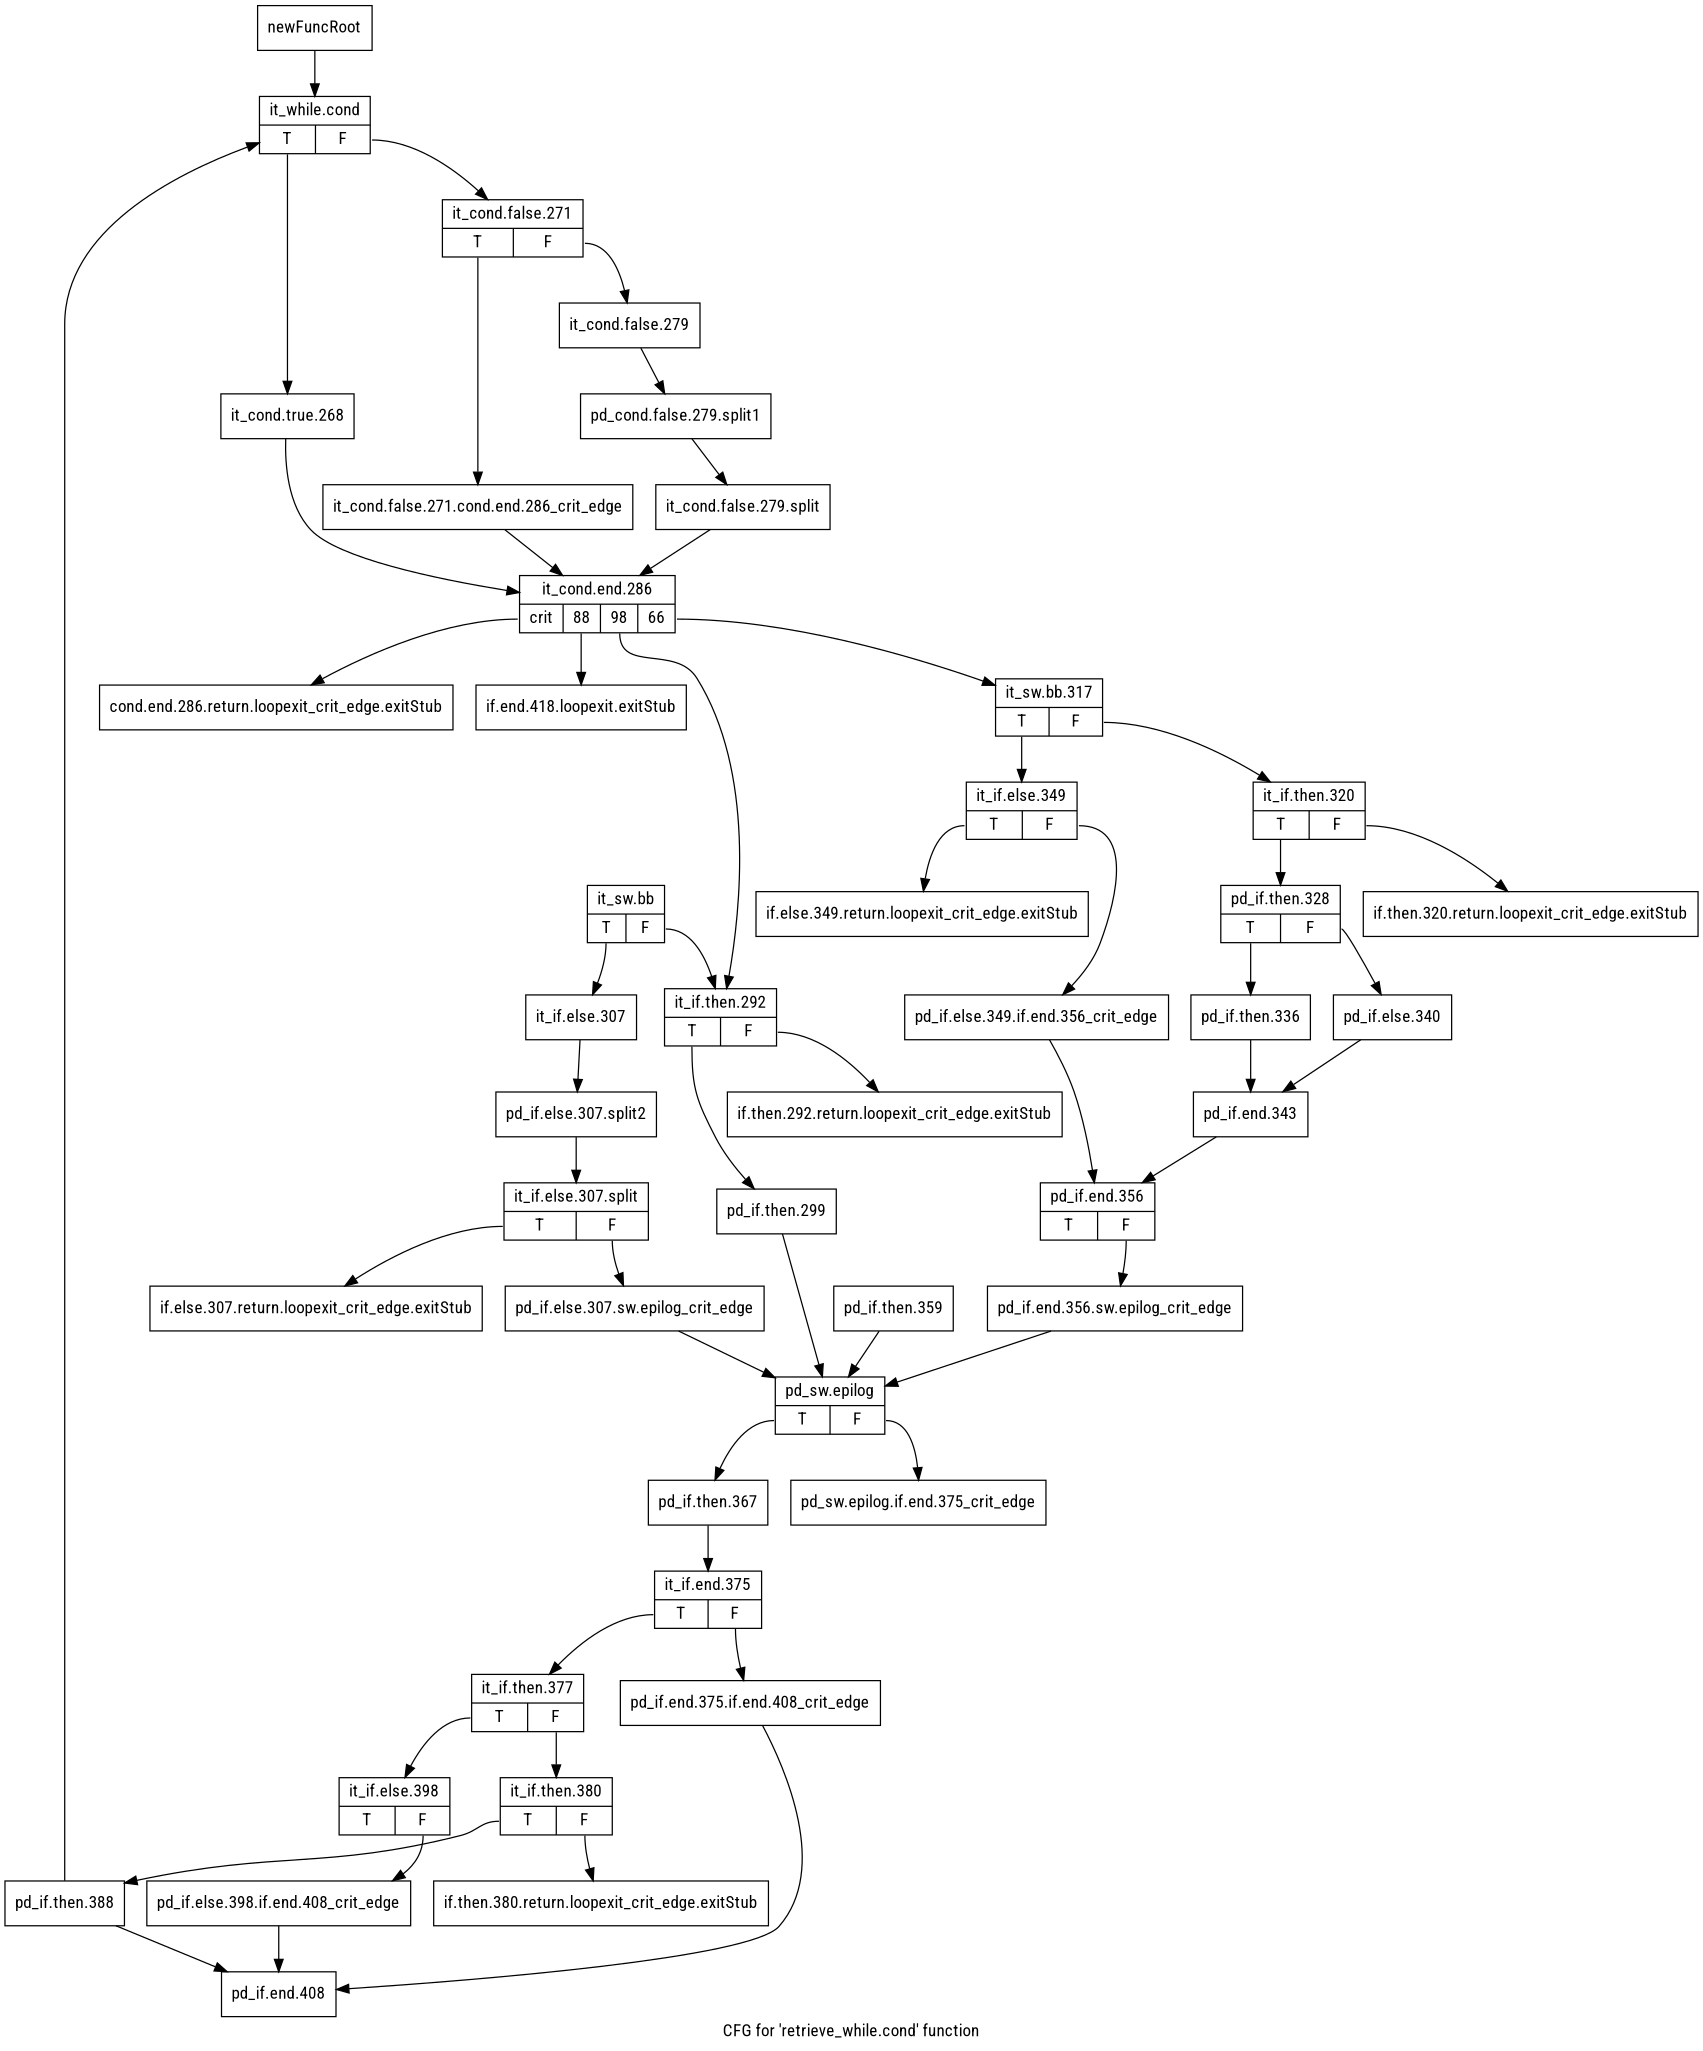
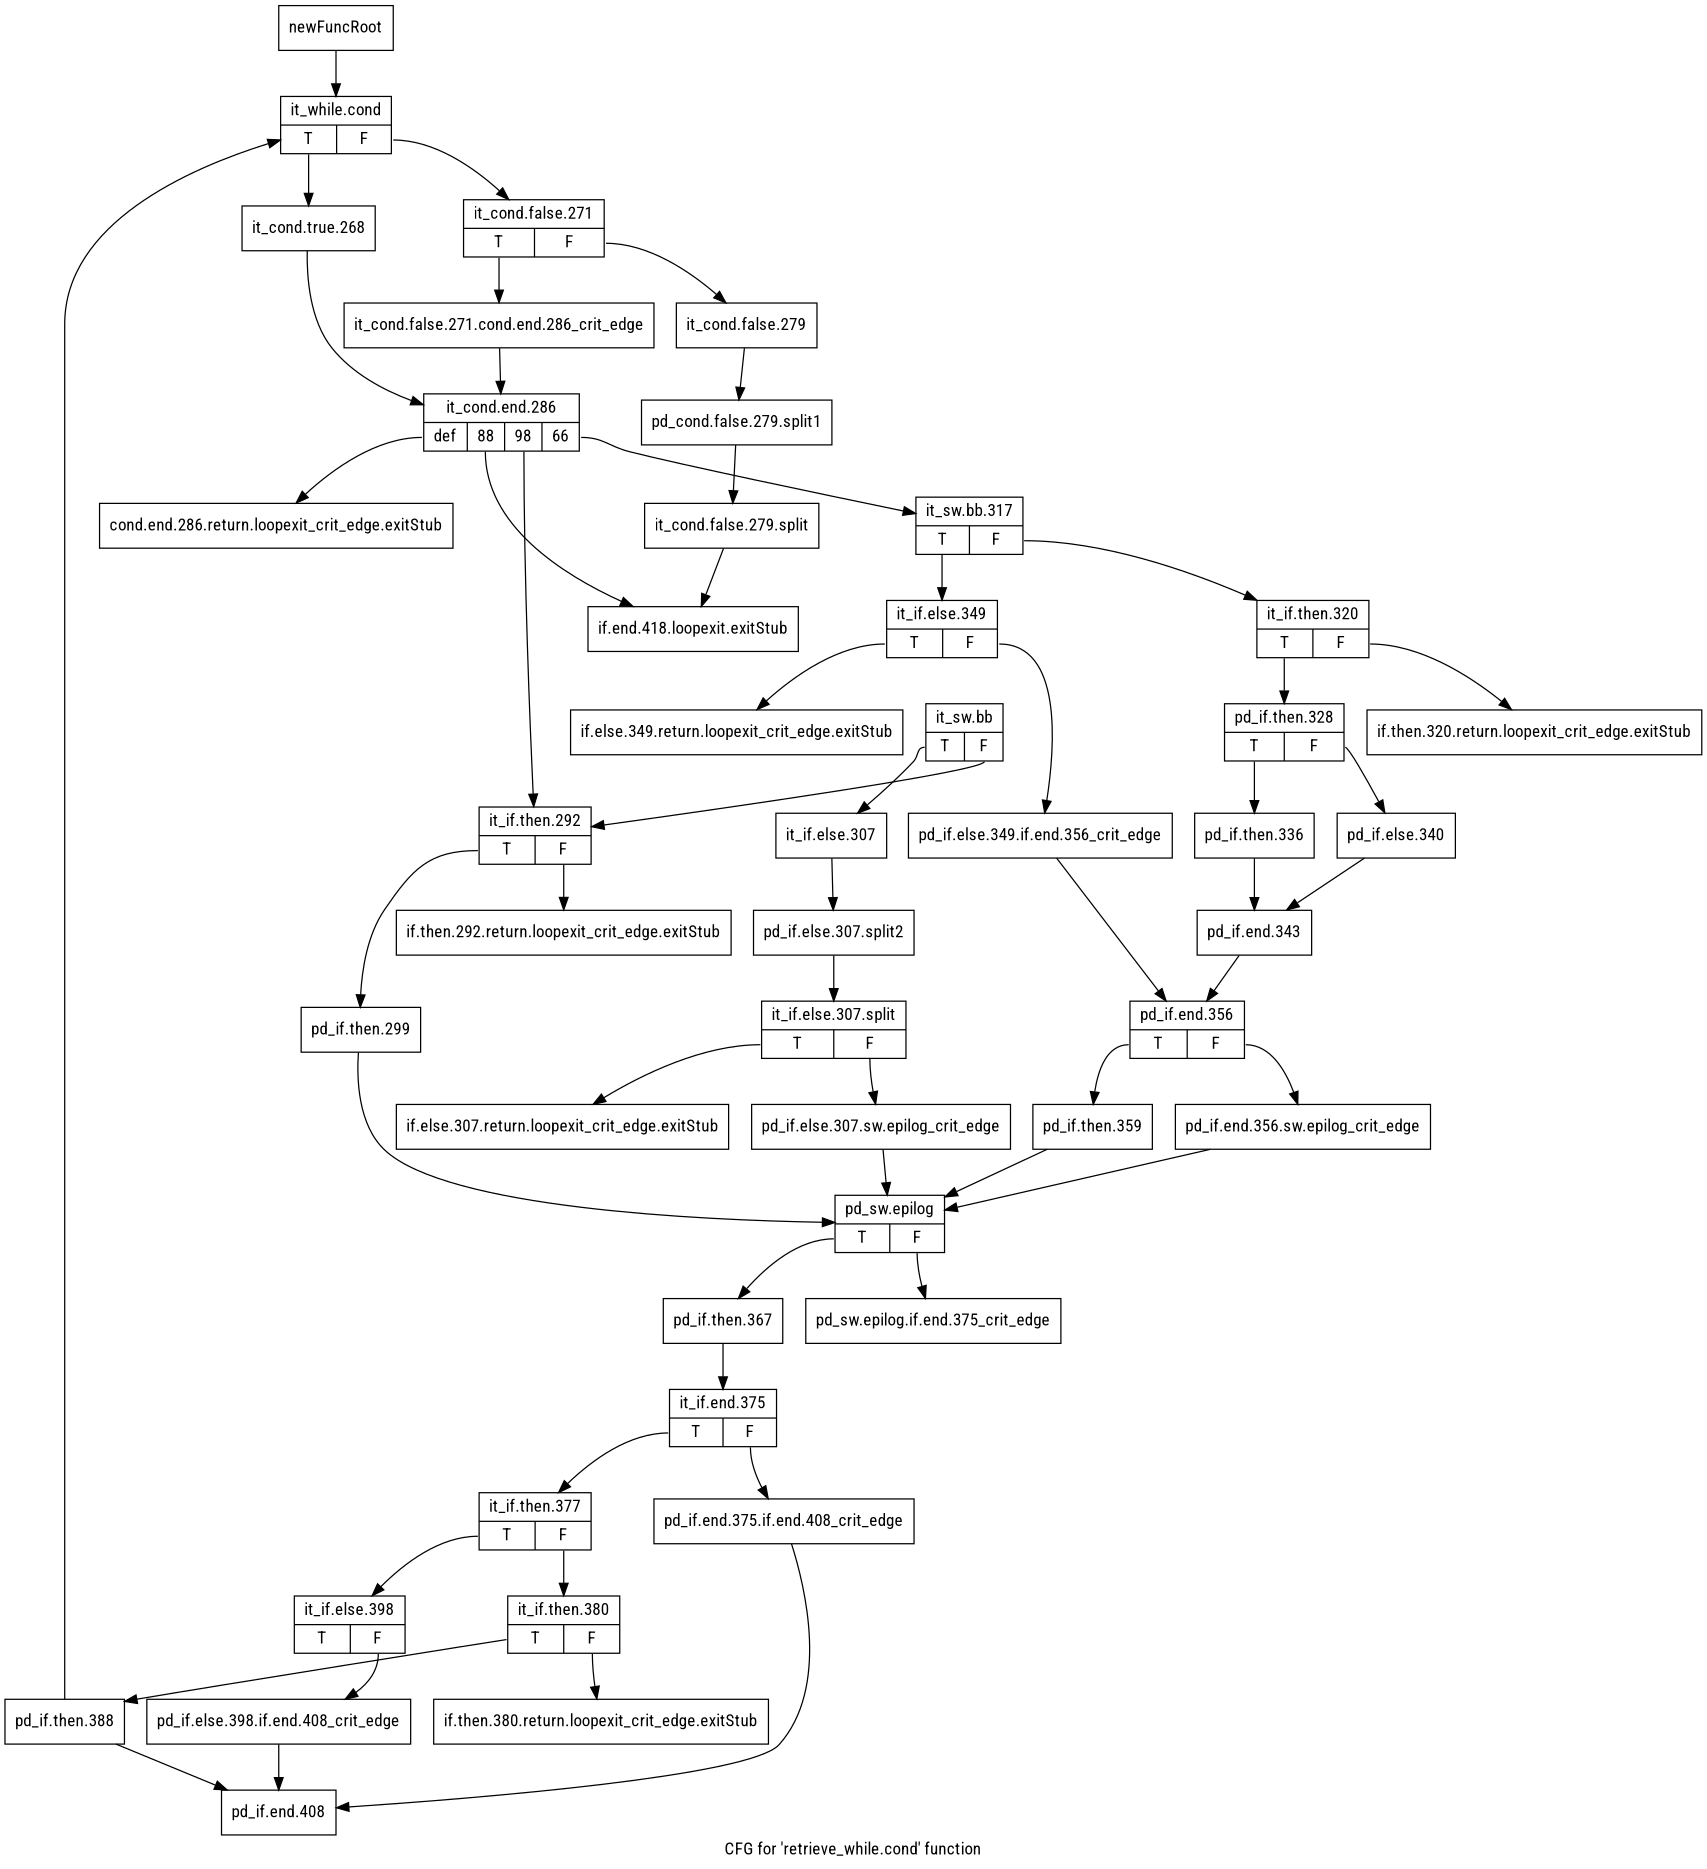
edge "it_cond.false.279.split" -> "it_cond.end.286": now "it_cond.false.279.split" -> "if.end.418.loopexit.exitStub"
node "it_cond.end.286": text "crit" -> "def"
edge "pd_if.end.356" -> "pd_if.then.359": added
